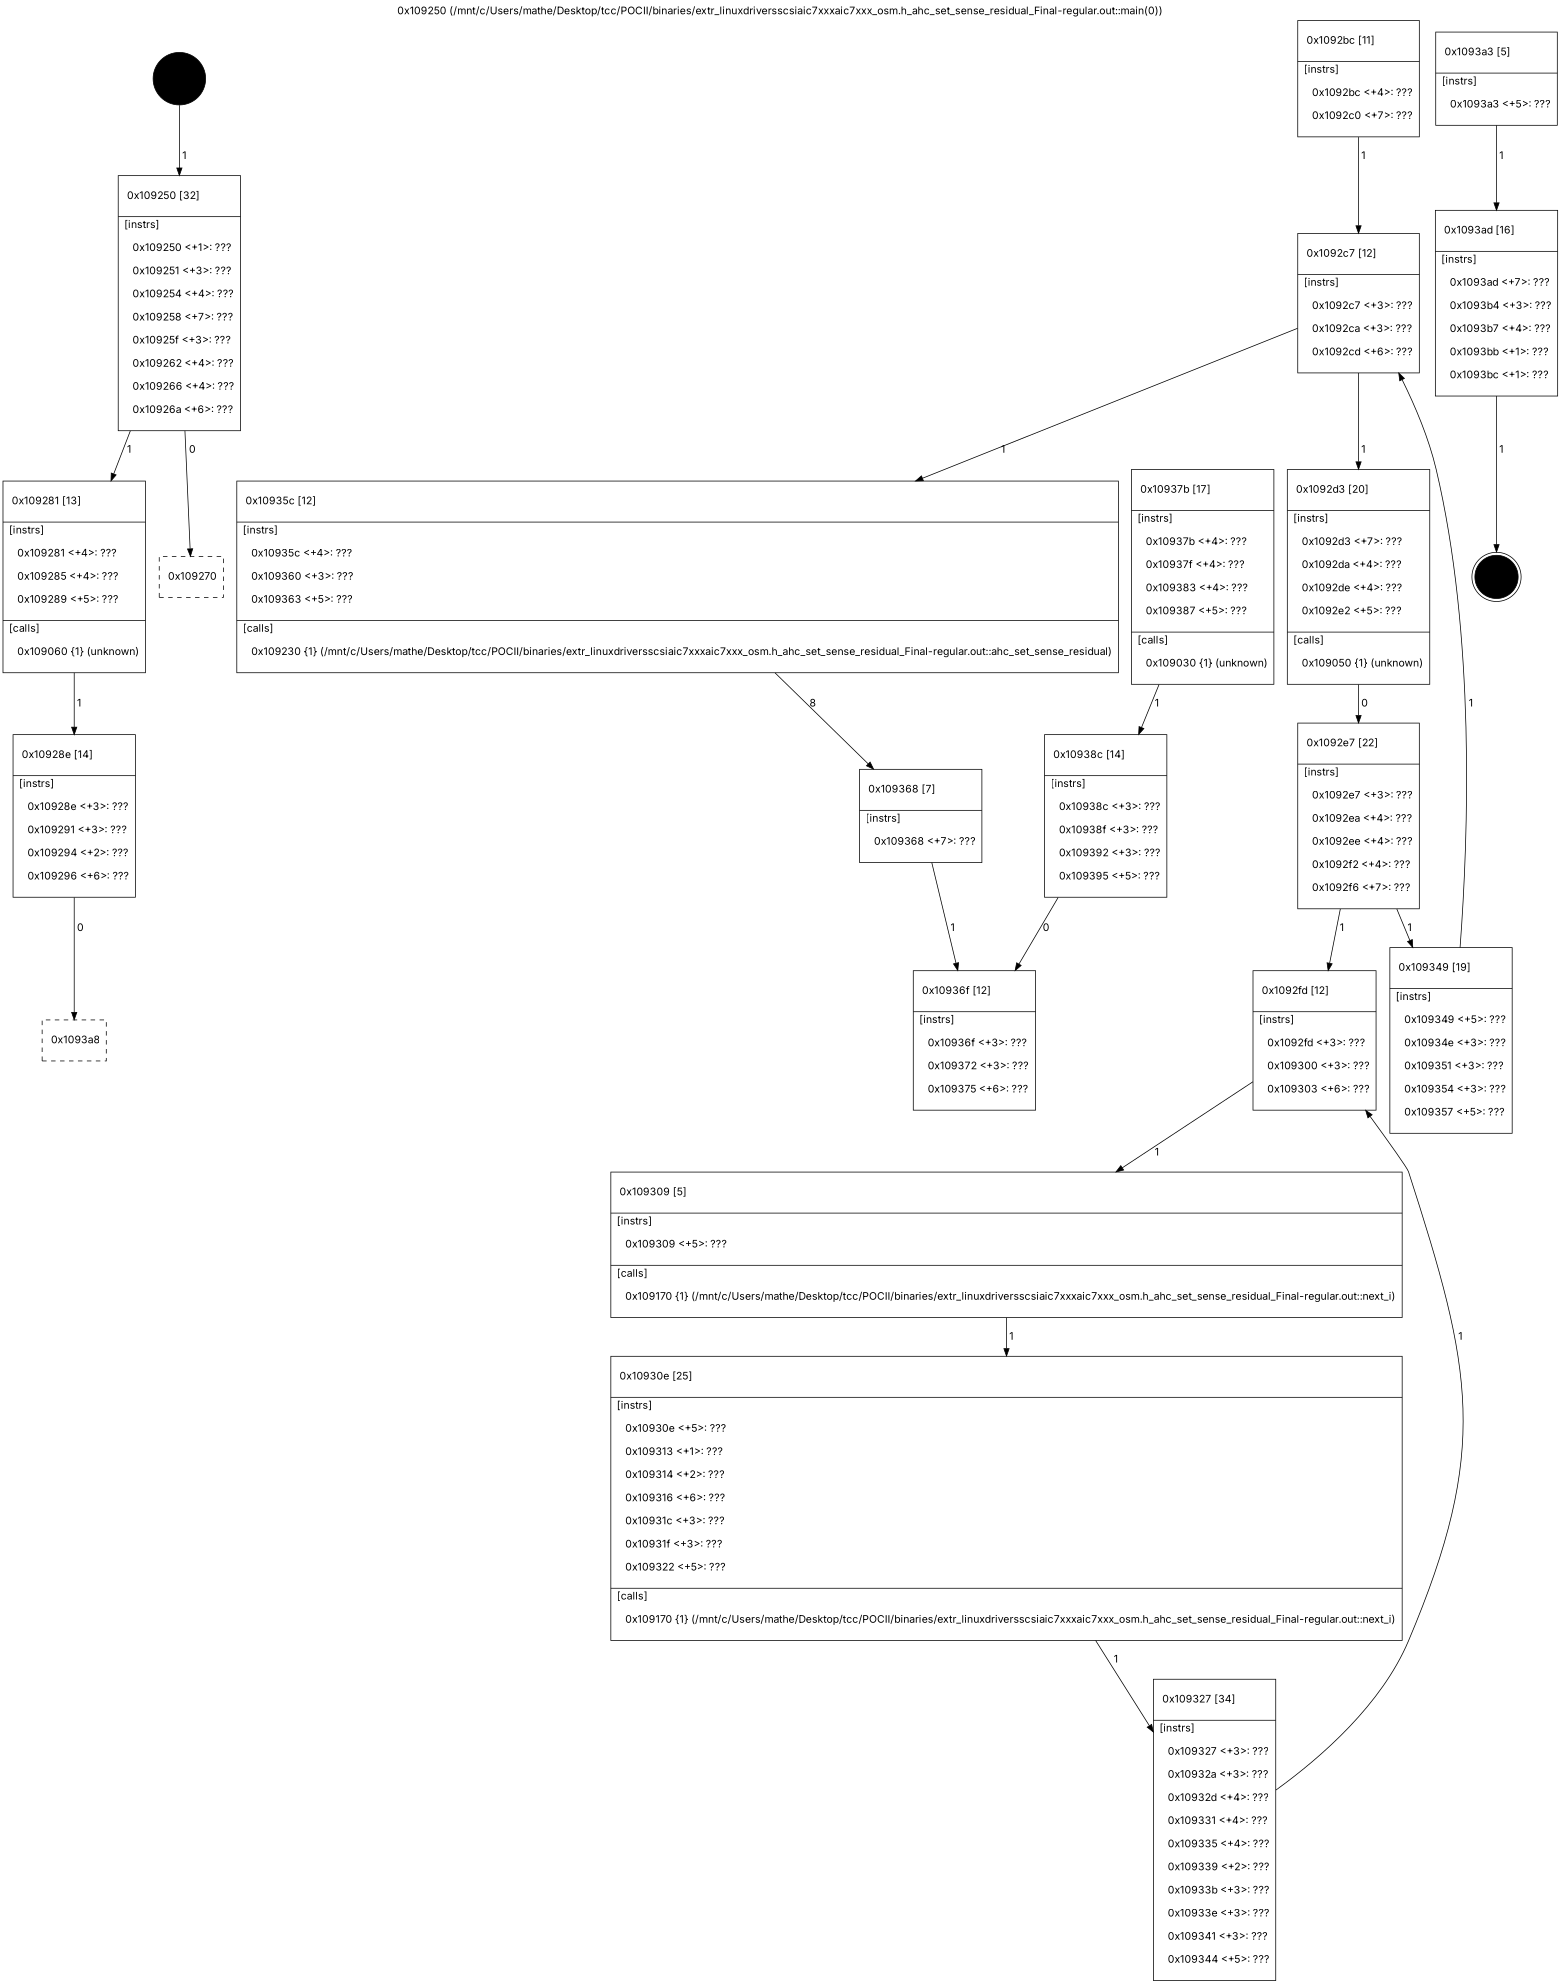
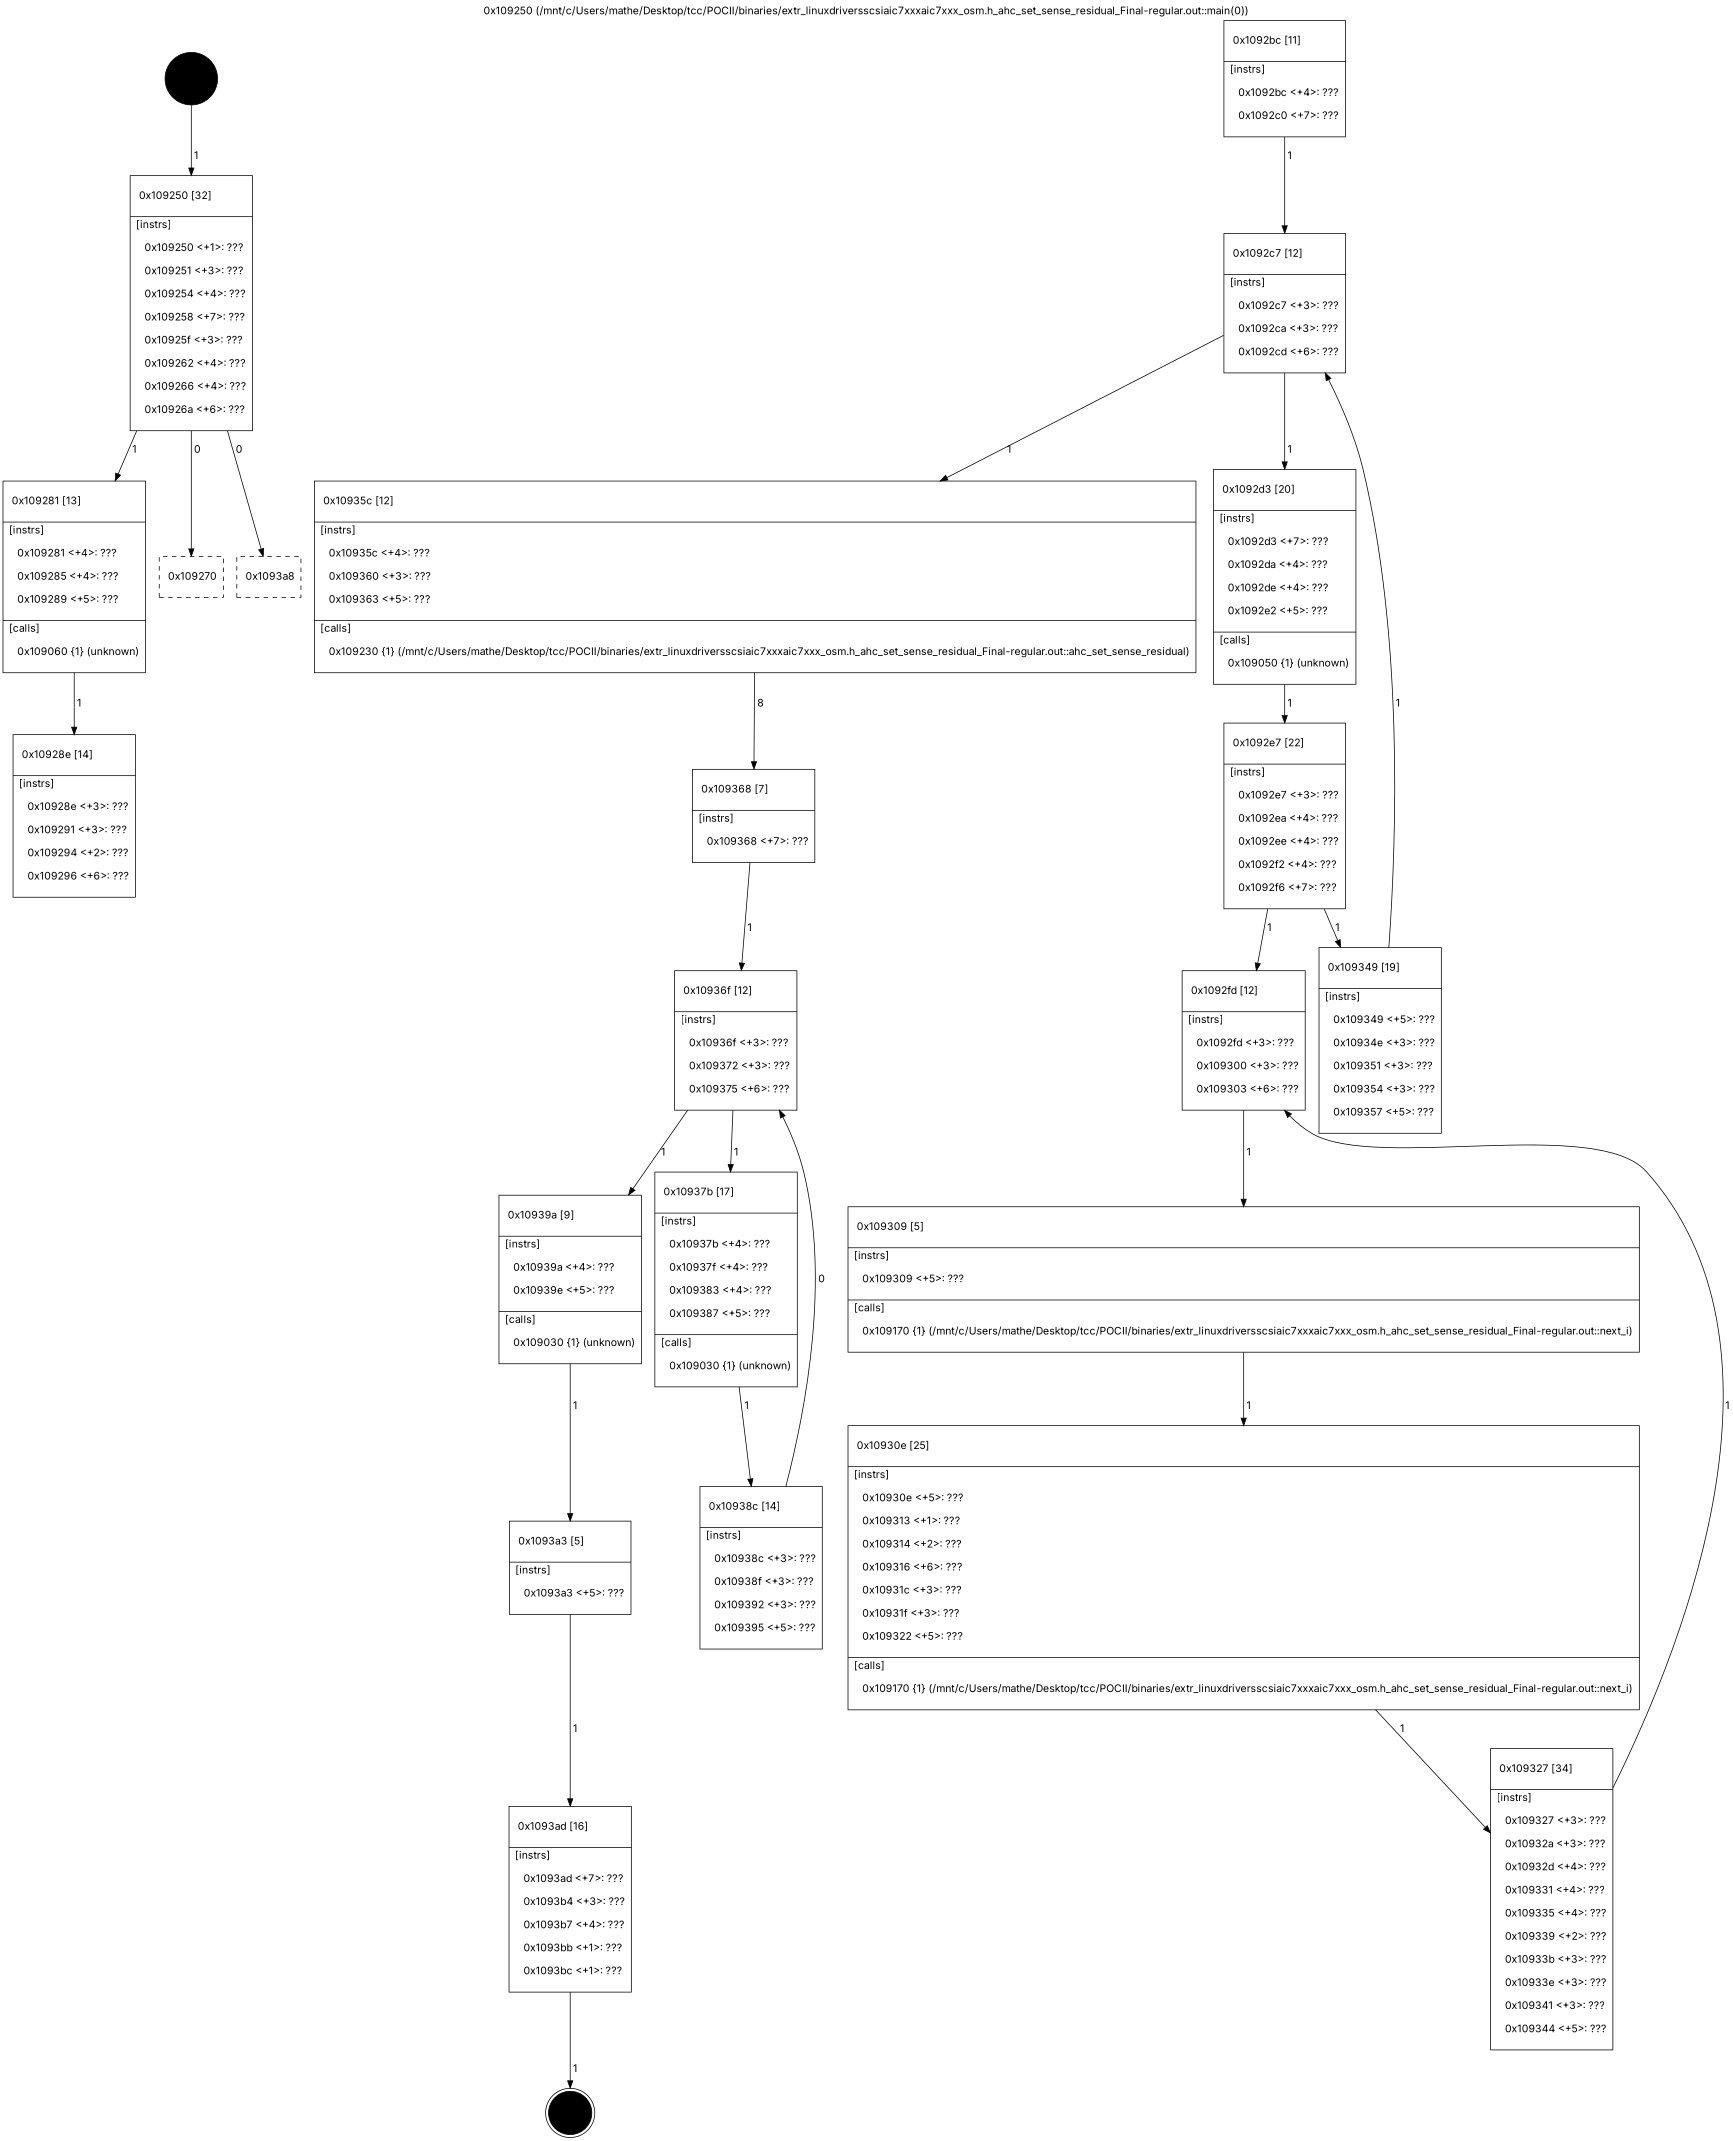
edge "0x1092d3 [20]" -> "0x1092e7 [22]": label " 0" -> " 1"
edge "0x10928e [14]" -> "0x1093a8": now "0x109250 [32]" -> "0x1093a8"
edge "0x10936f [12]" -> "0x10937b [17]": added, label "1"
node "0x10939a [9]": added
